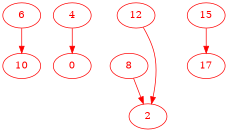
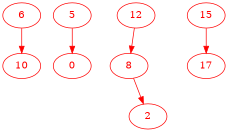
node "4": label "4" -> "5"
edge "12" -> "2": now "12" -> "8"
